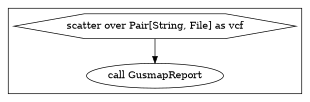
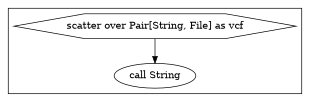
node "call GusmapReport": label "call GusmapReport" -> "call String"
